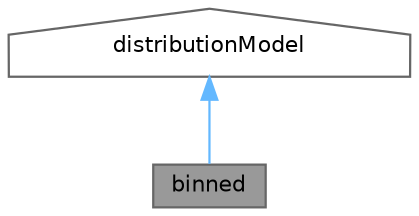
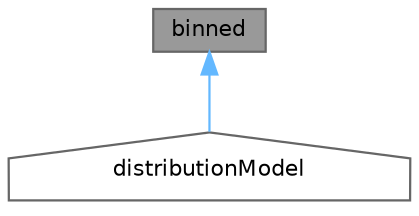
edge "binned" -> "distributionModel": reversed
